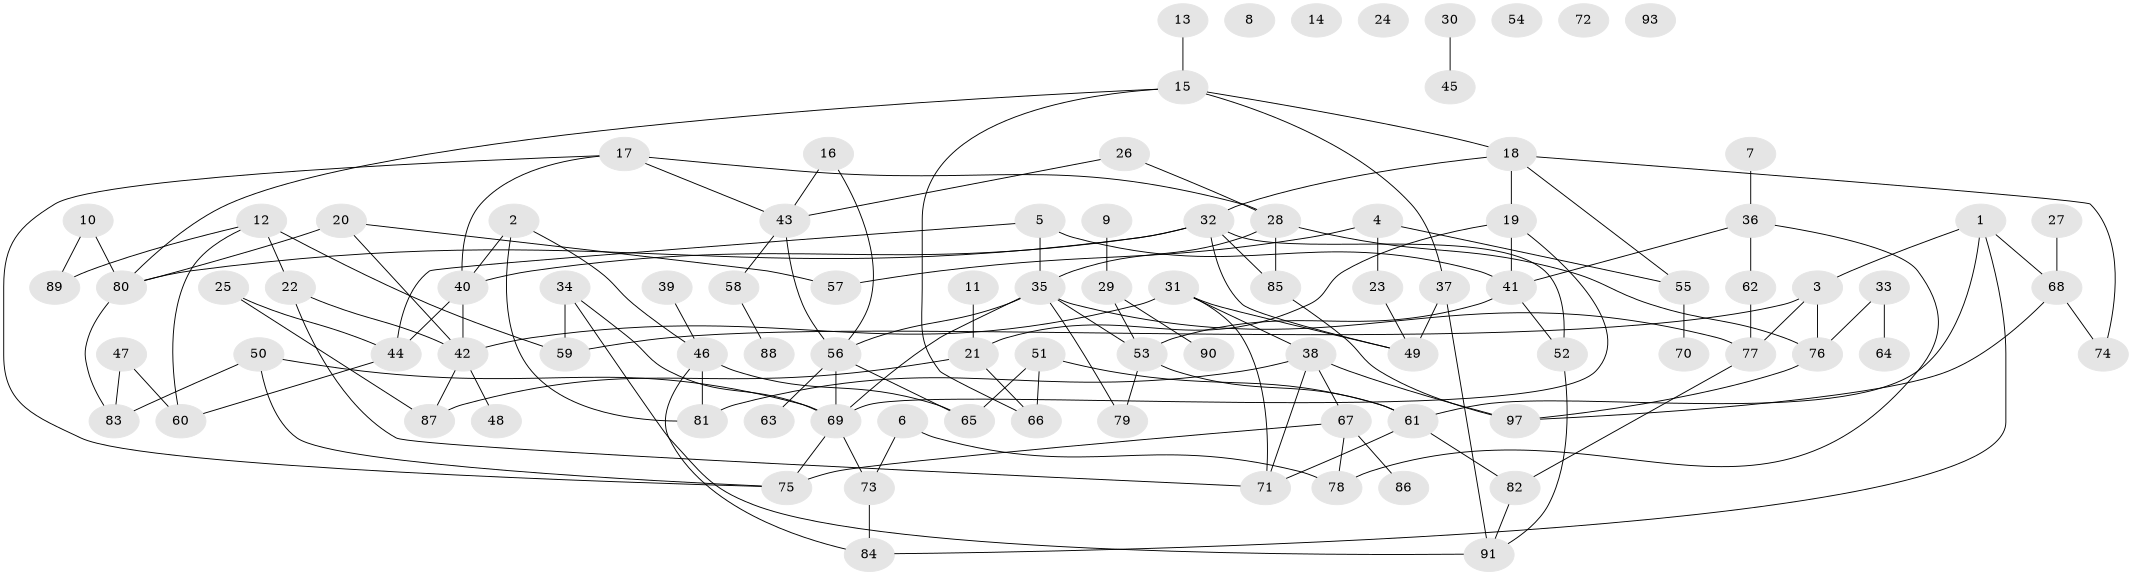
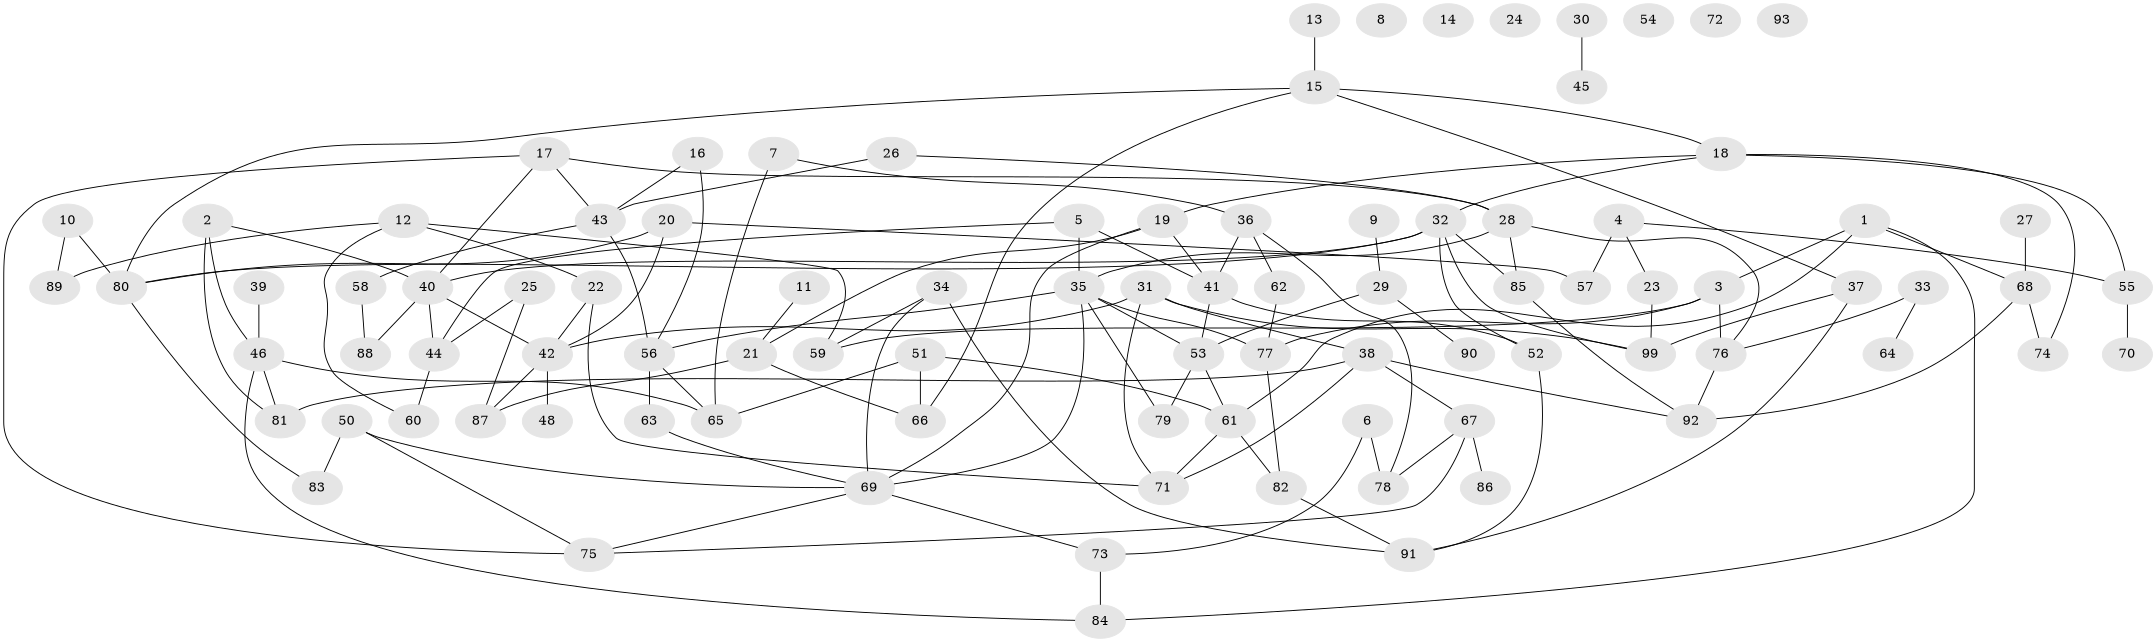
edge "7" -- "65": added
edge "40" -- "88": added
node "47": removed
node "49": label "49" -> "99"
edge "56" -- "69": now "63" -- "69"
node "97": label "97" -> "92"
